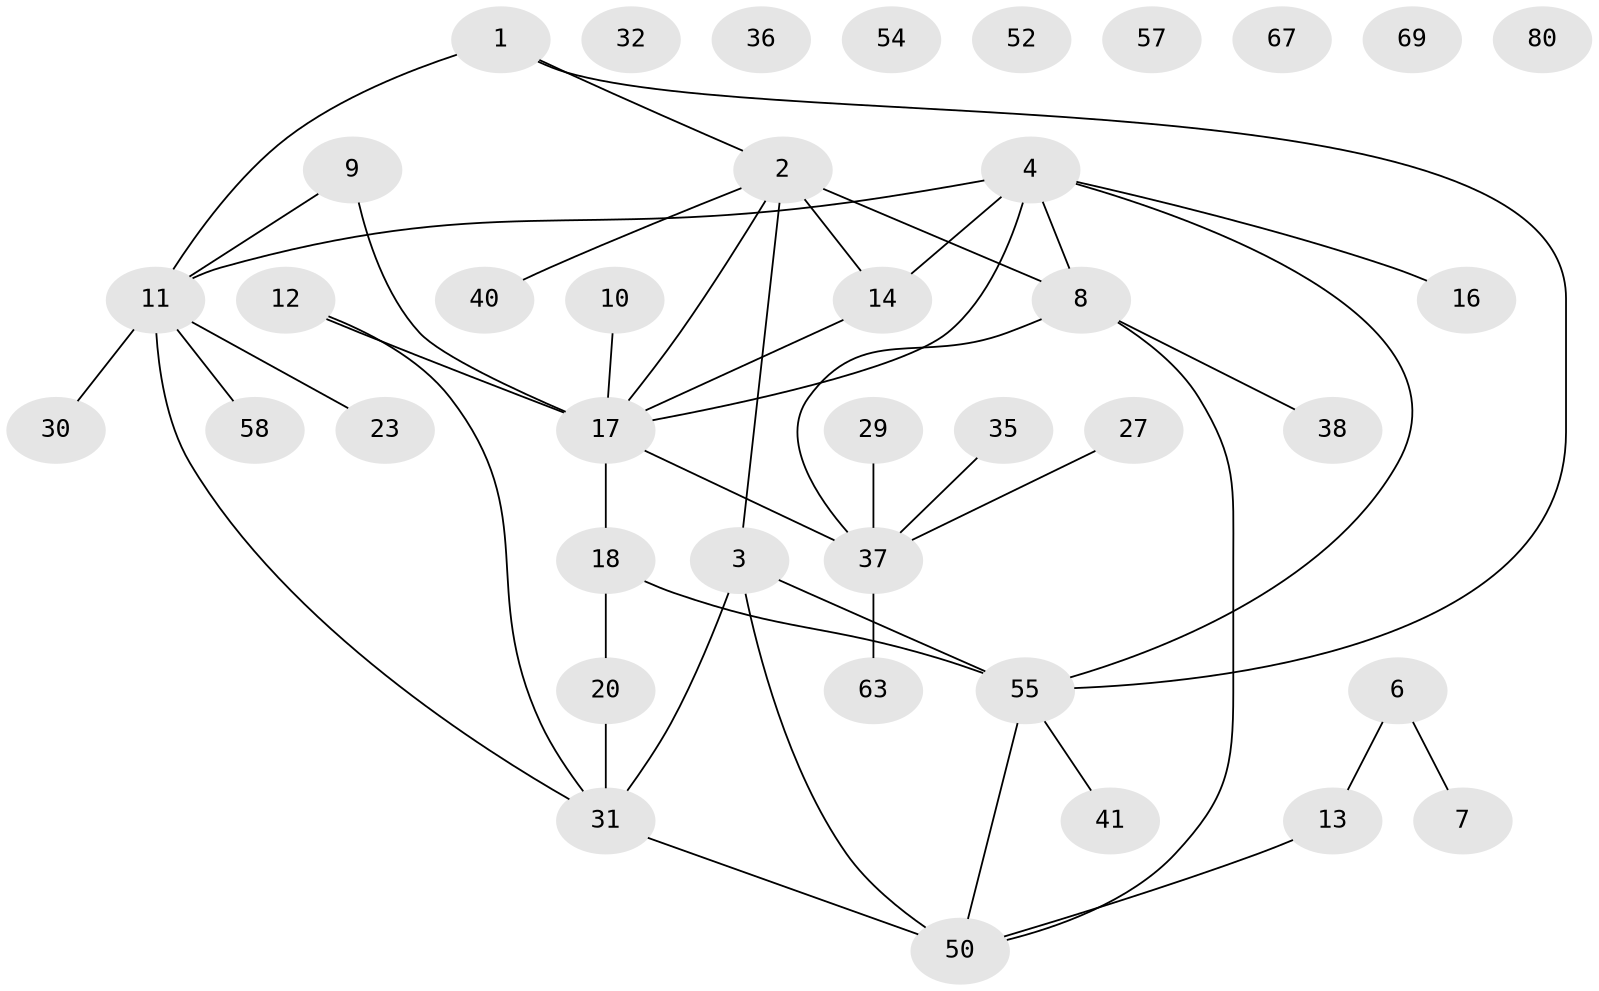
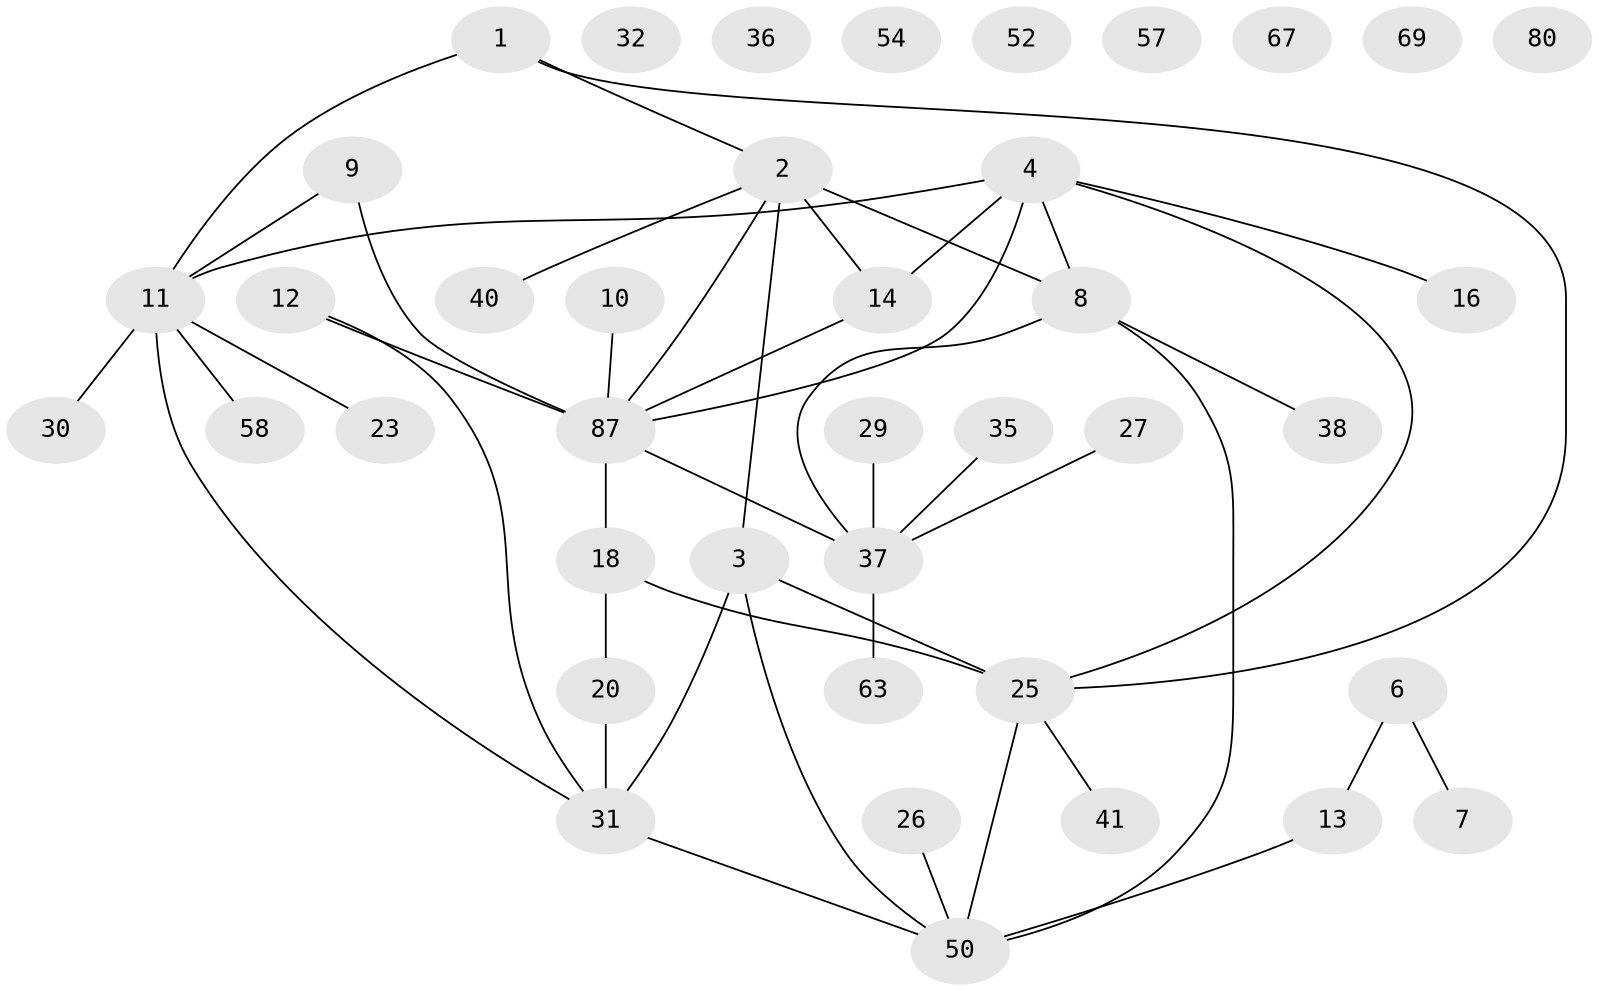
node "17": label "17" -> "87"
node "55": label "55" -> "25"
node "26": added
